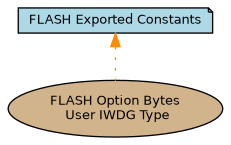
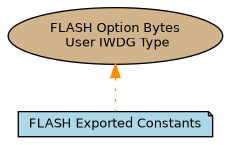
edge "FLASH Option Bytes User IWDG Type" -> "FLASH Exported Constants": reversed
